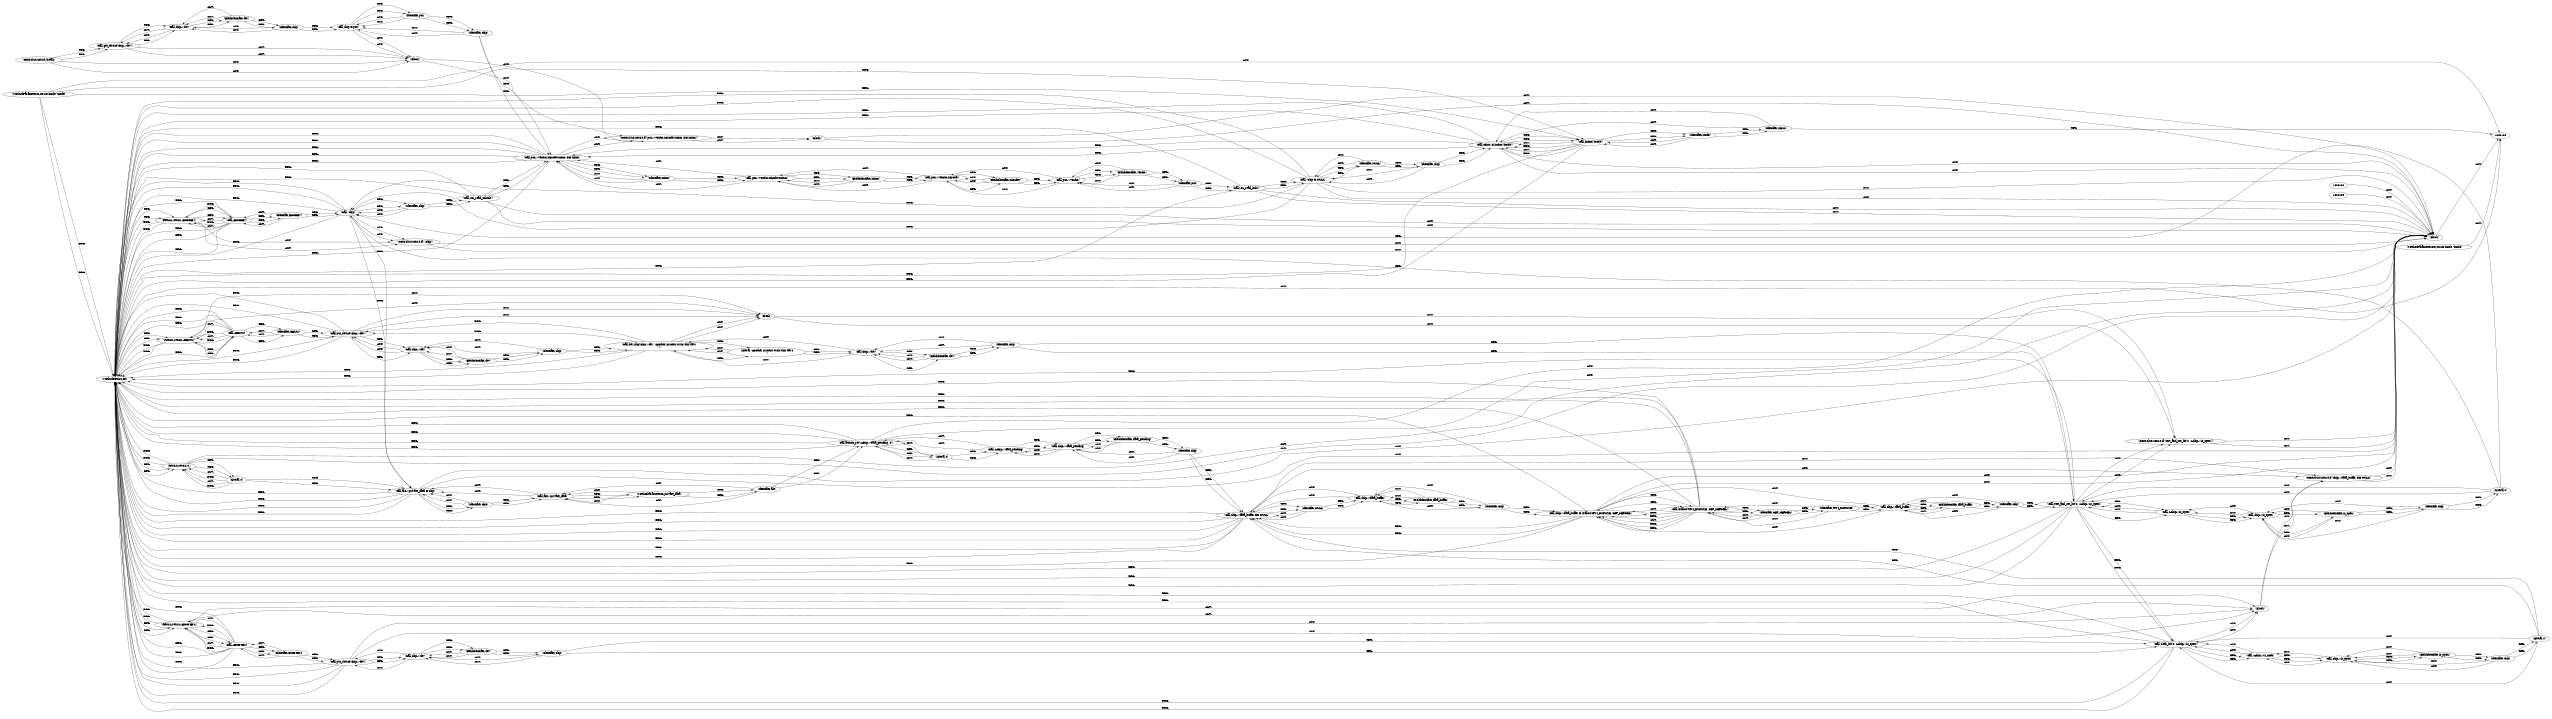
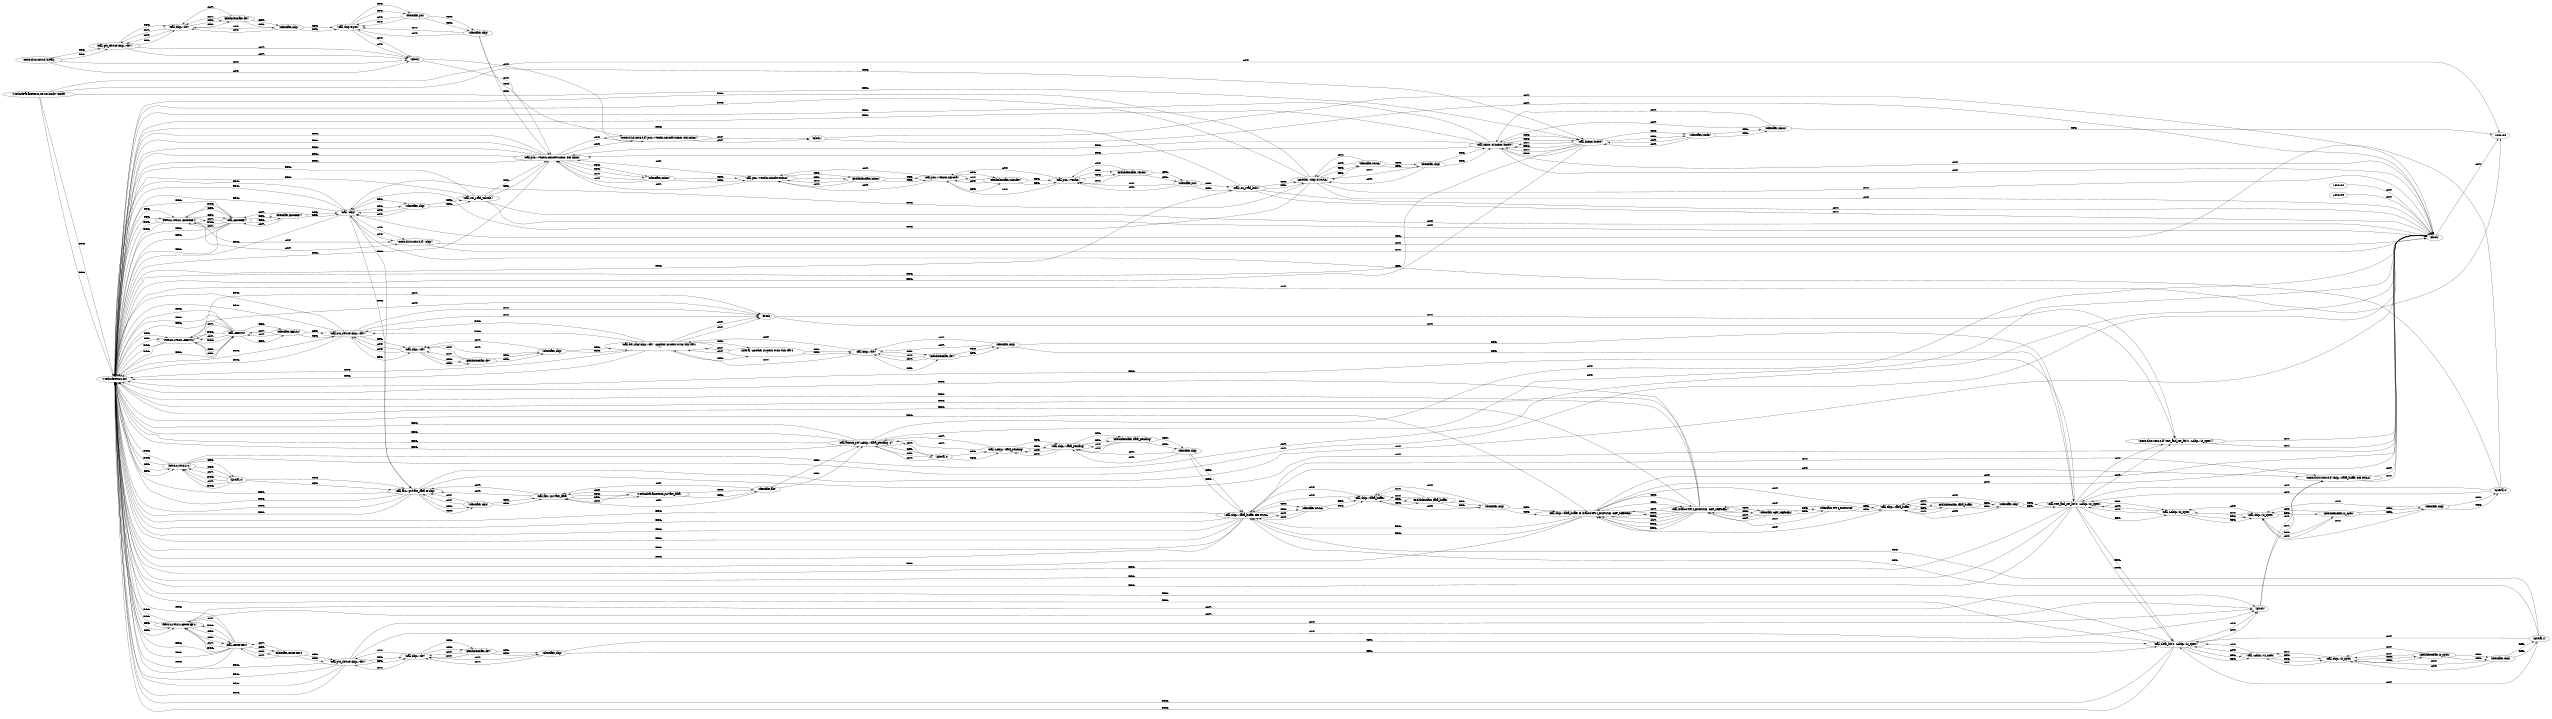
node "(Call,*chip = NULL)": label "(Call,*chip = NULL)" -> "(Another,*chip = NULL)"
node "(MethodParameterOut,struct inode *inode)": removed
